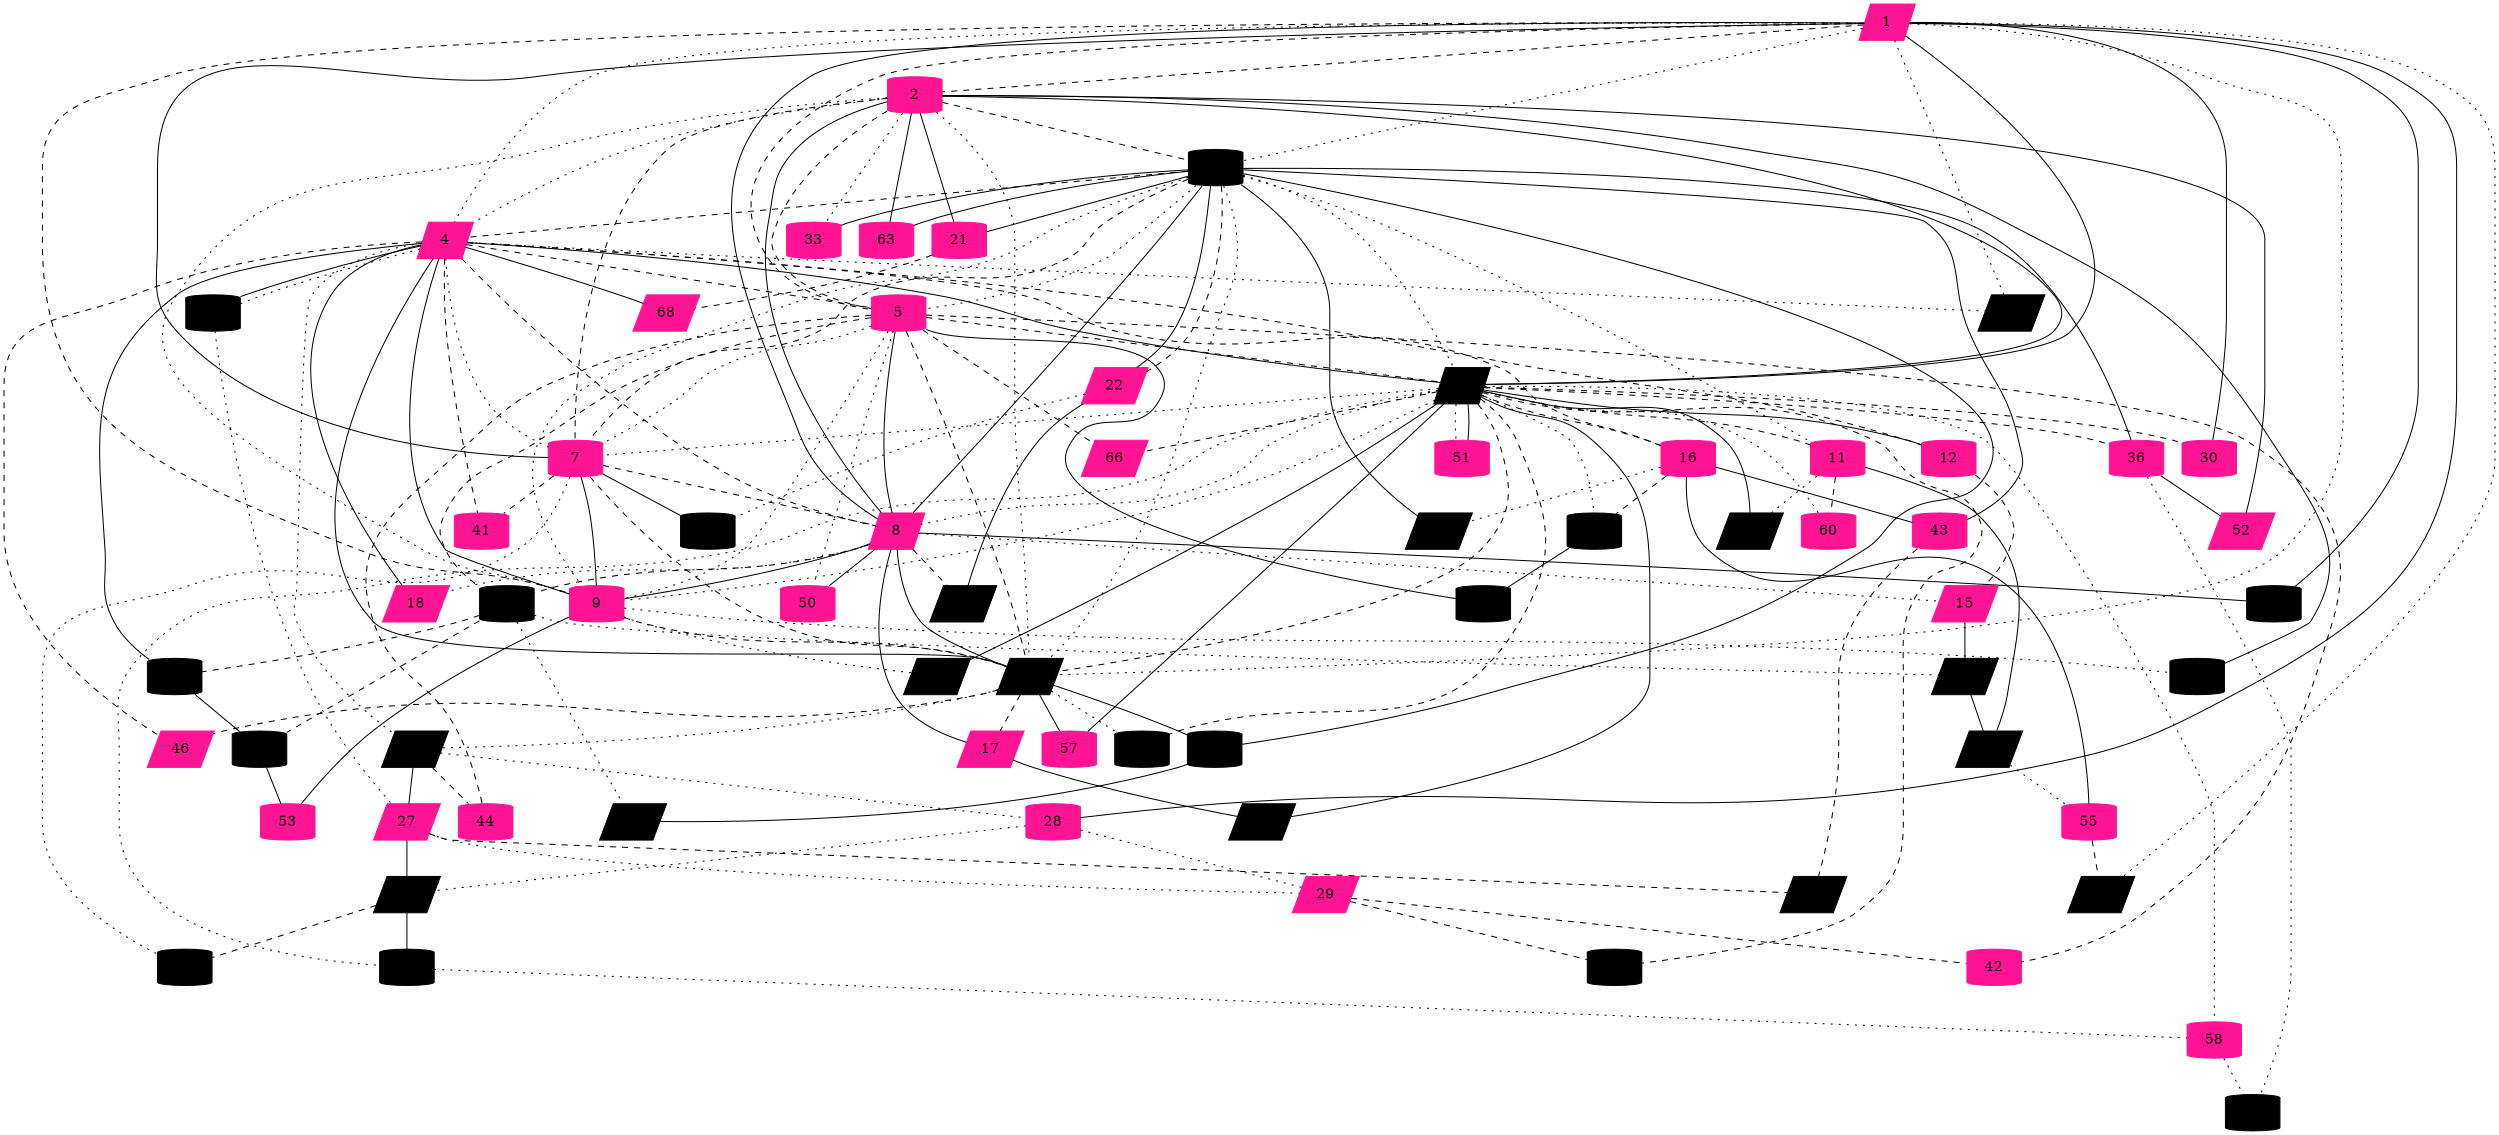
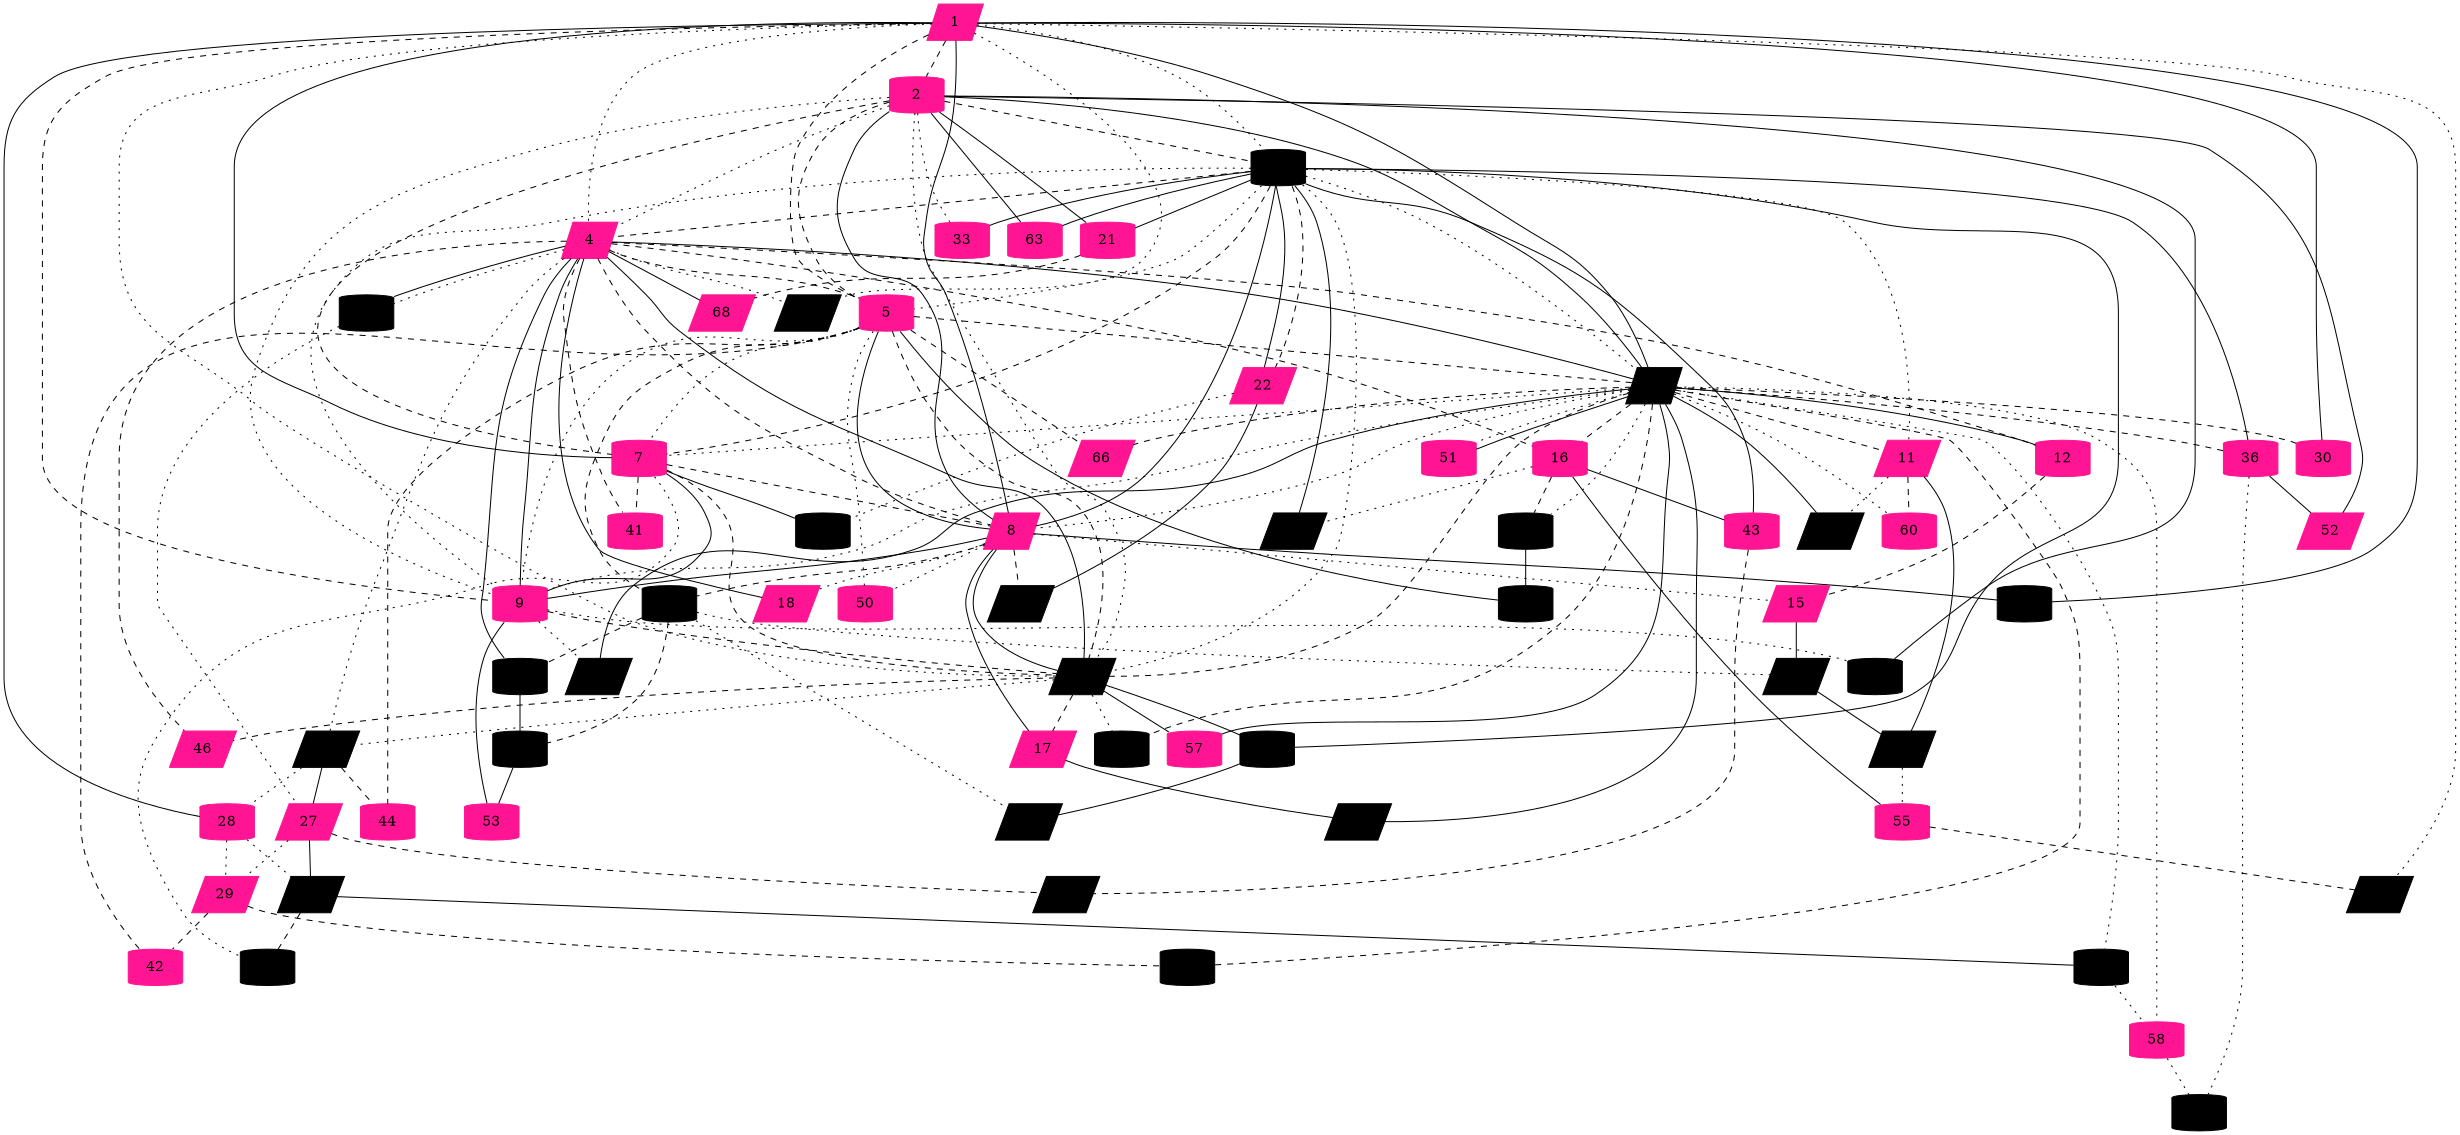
edge "4" -- "7": removed
node "11": shape cylinder -> parallelogram
edge "8" -- "50": style solid -> dotted
